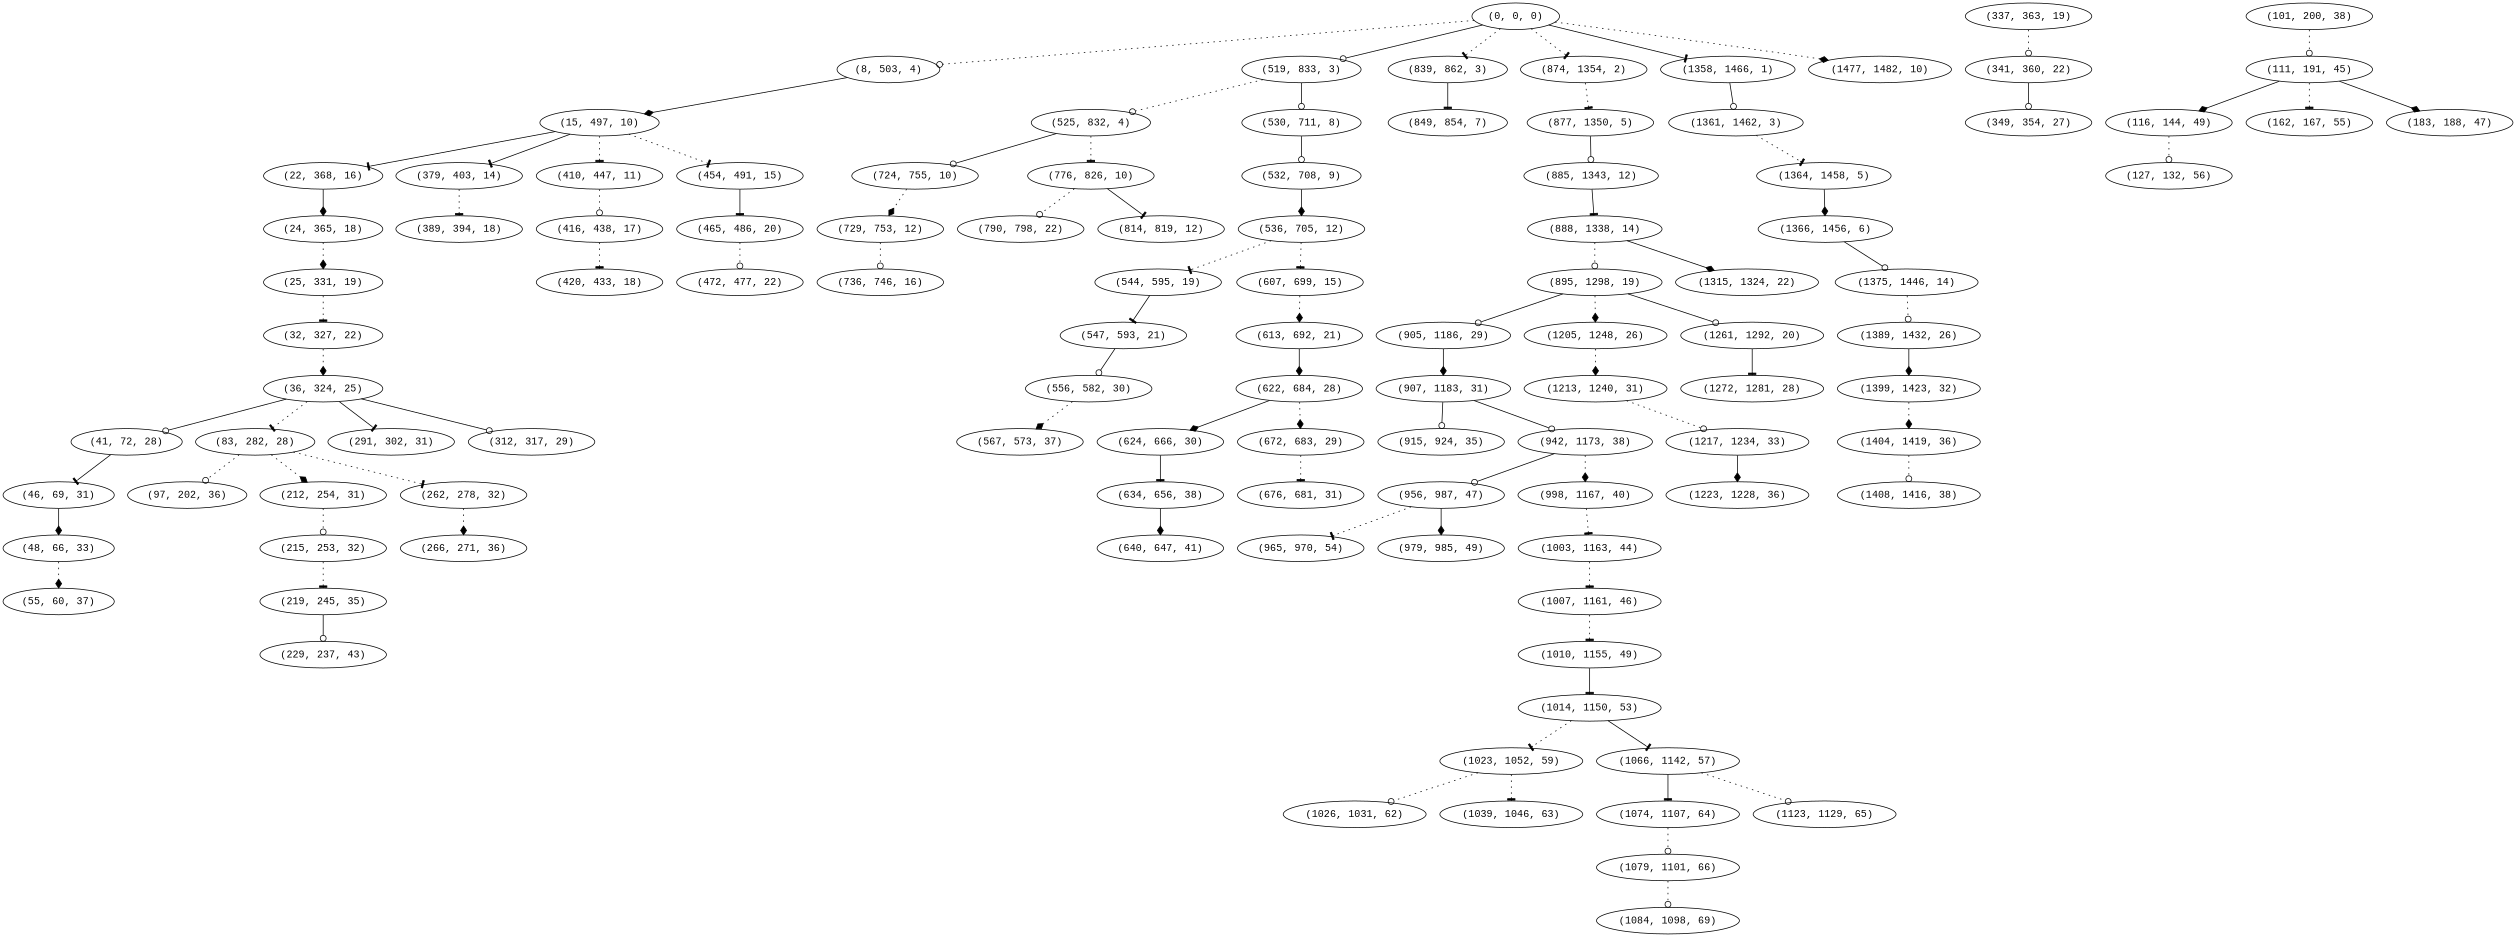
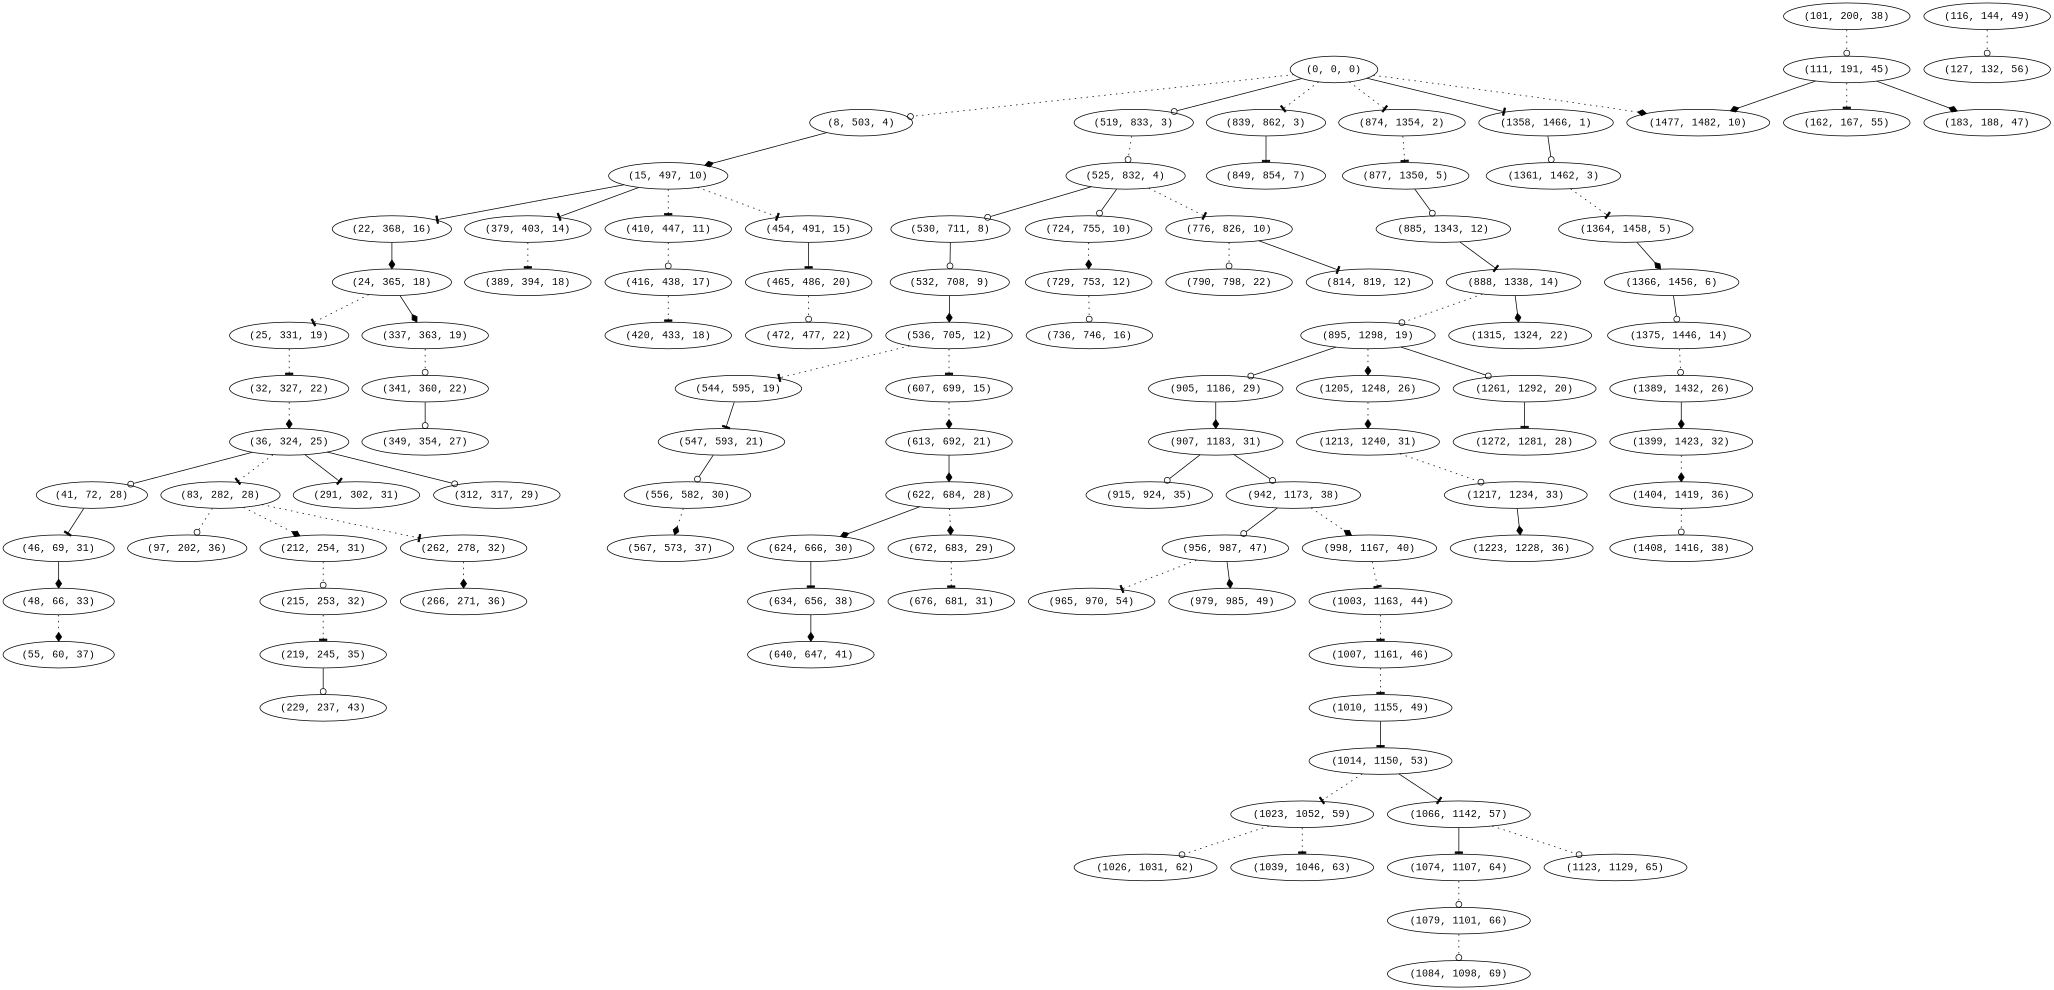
edge "(519, 833, 3)" -> "(530, 711, 8)": now "(525, 832, 4)" -> "(530, 711, 8)"
edge "(111, 191, 45)" -> "(116, 144, 49)": now "(111, 191, 45)" -> "(1477, 1482, 10)"
edge "(24, 365, 18)" -> "(25, 331, 19)": arrowhead diamond -> tee
edge "(24, 365, 18)" -> "(337, 363, 19)": added
